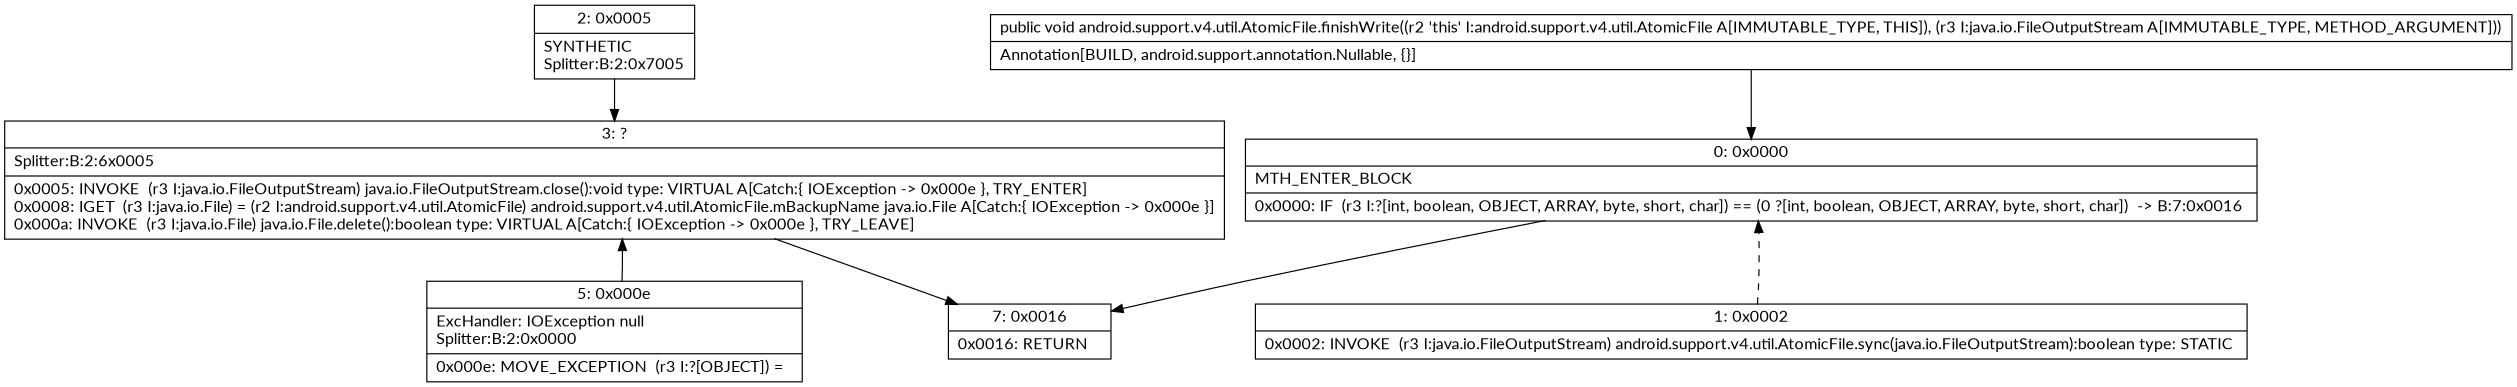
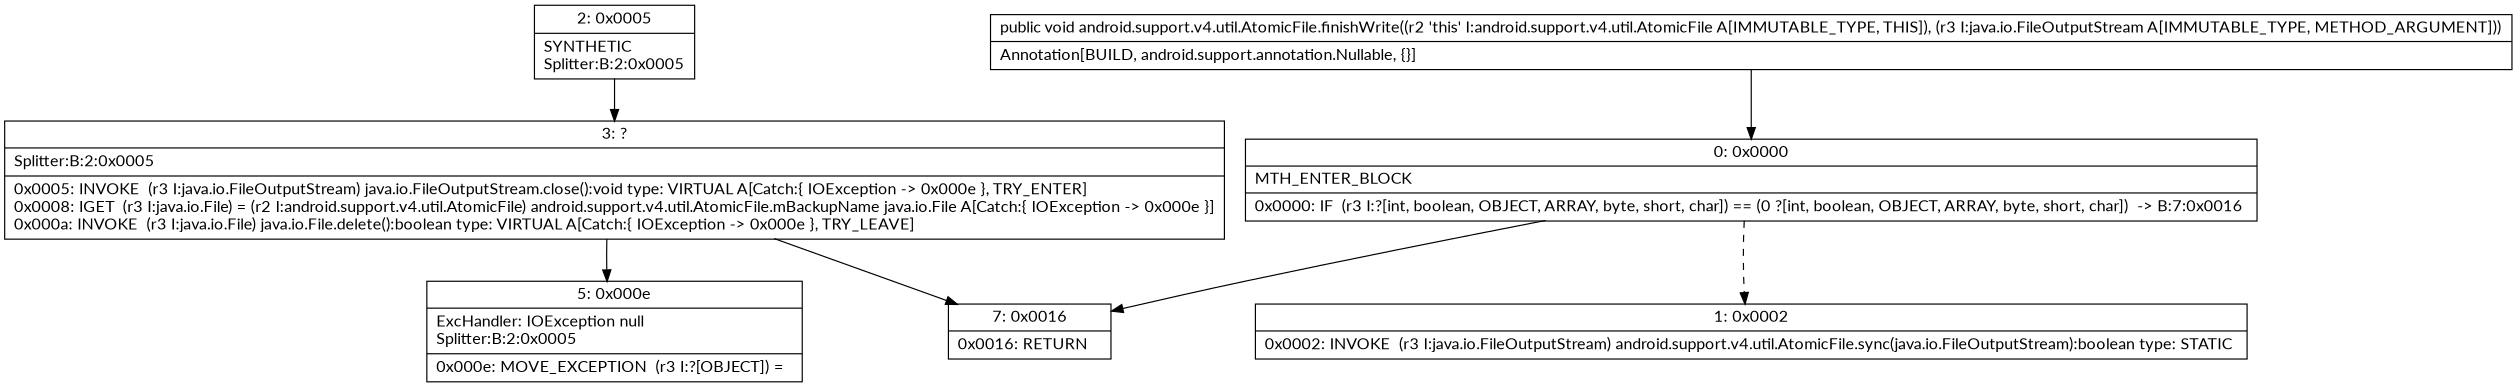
node "2: 0x0005": text "Splitter:B:2:0x7005" -> "Splitter:B:2:0x0005"
node "3: ?": text "Splitter:B:2:6x0005" -> "Splitter:B:2:0x0005"
edge "5: 0x000e" -> "3: ?": reversed
edge "1: 0x0002" -> "0: 0x0000": reversed
node "5: 0x000e": text "Splitter:B:2:0x0000" -> "Splitter:B:2:0x0005"
